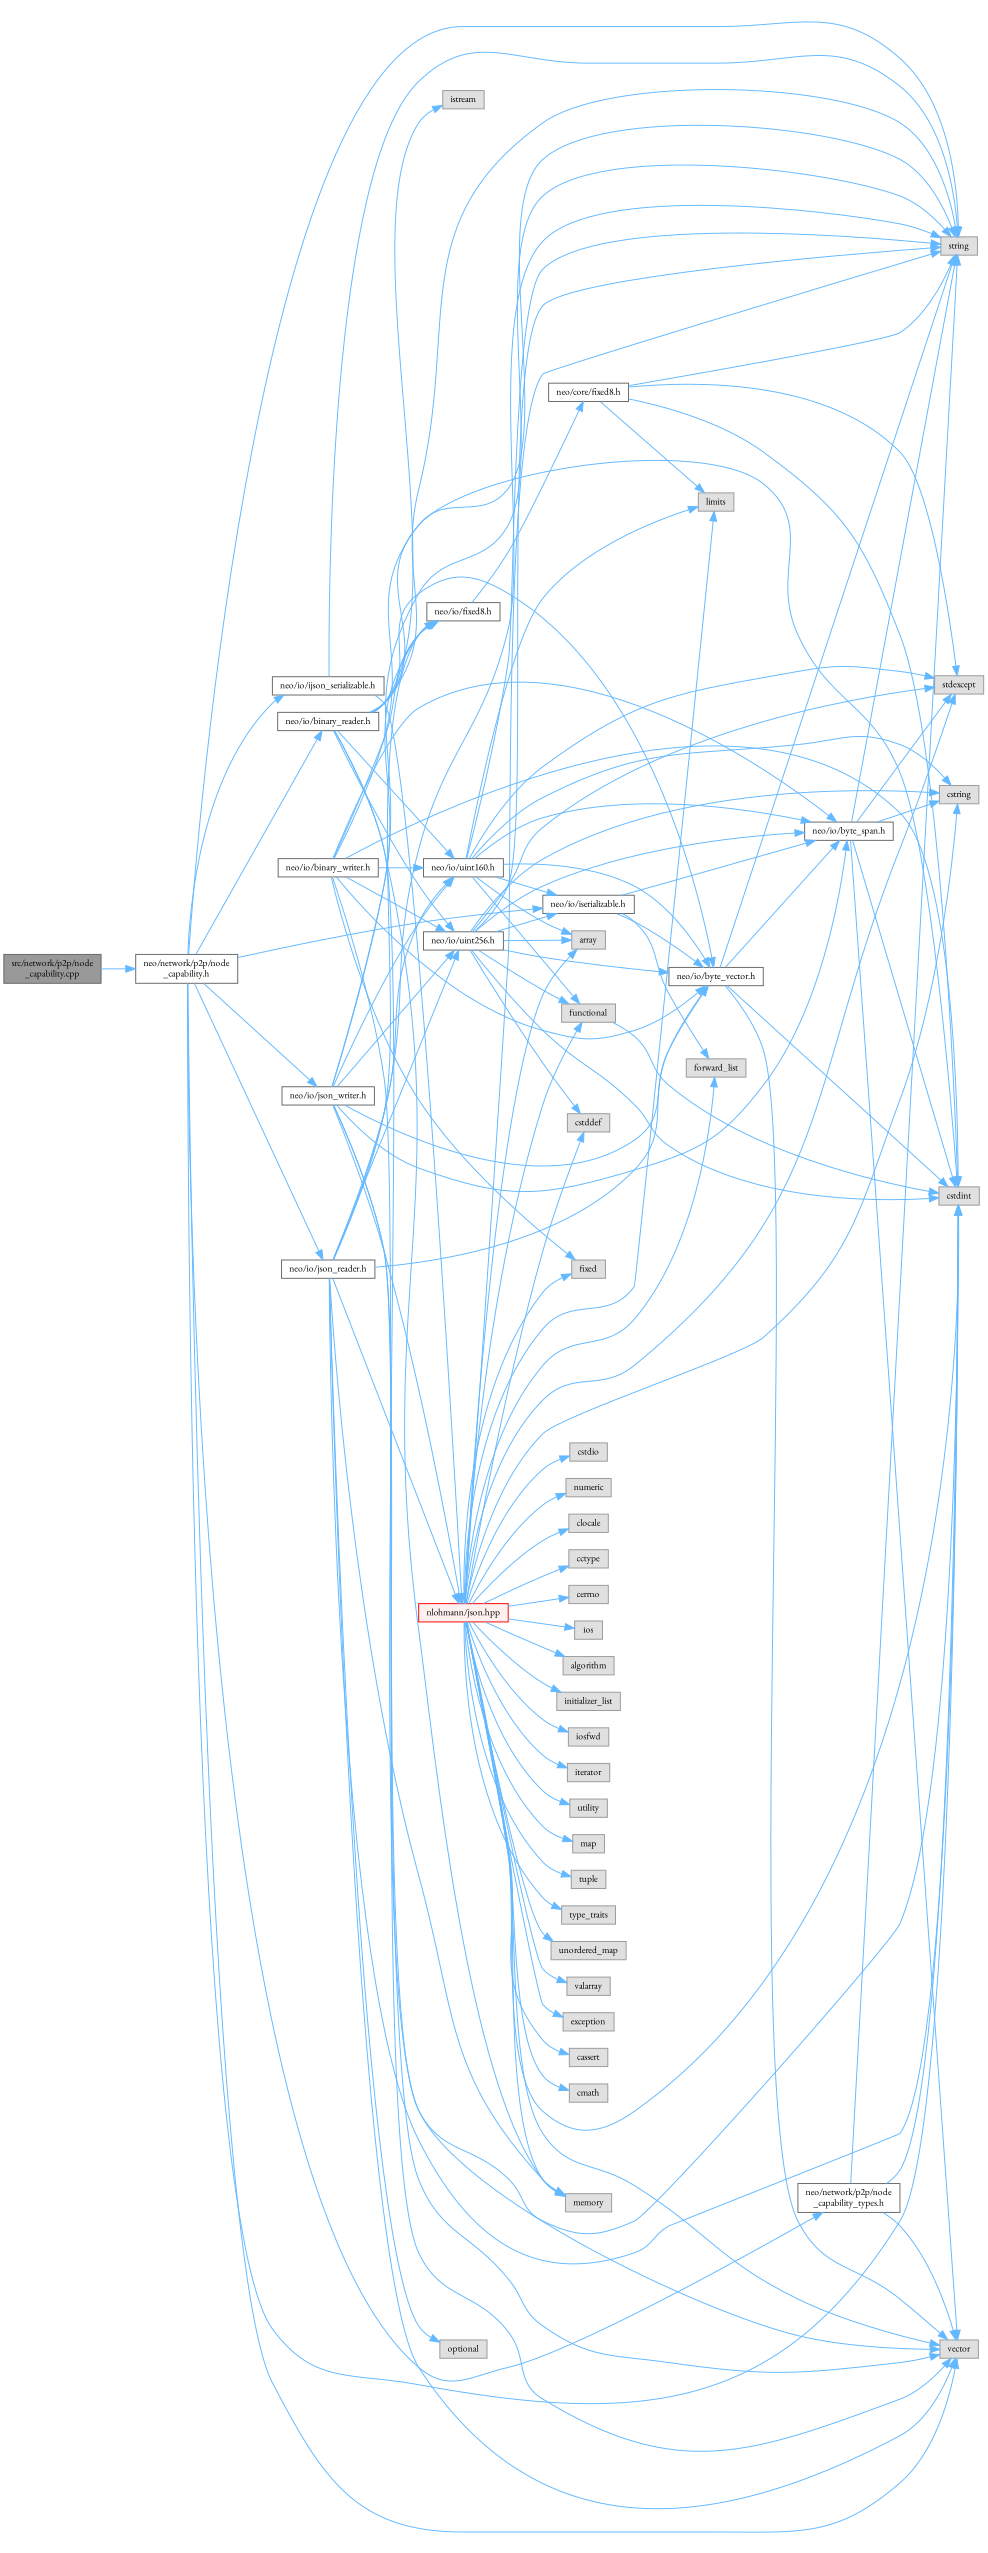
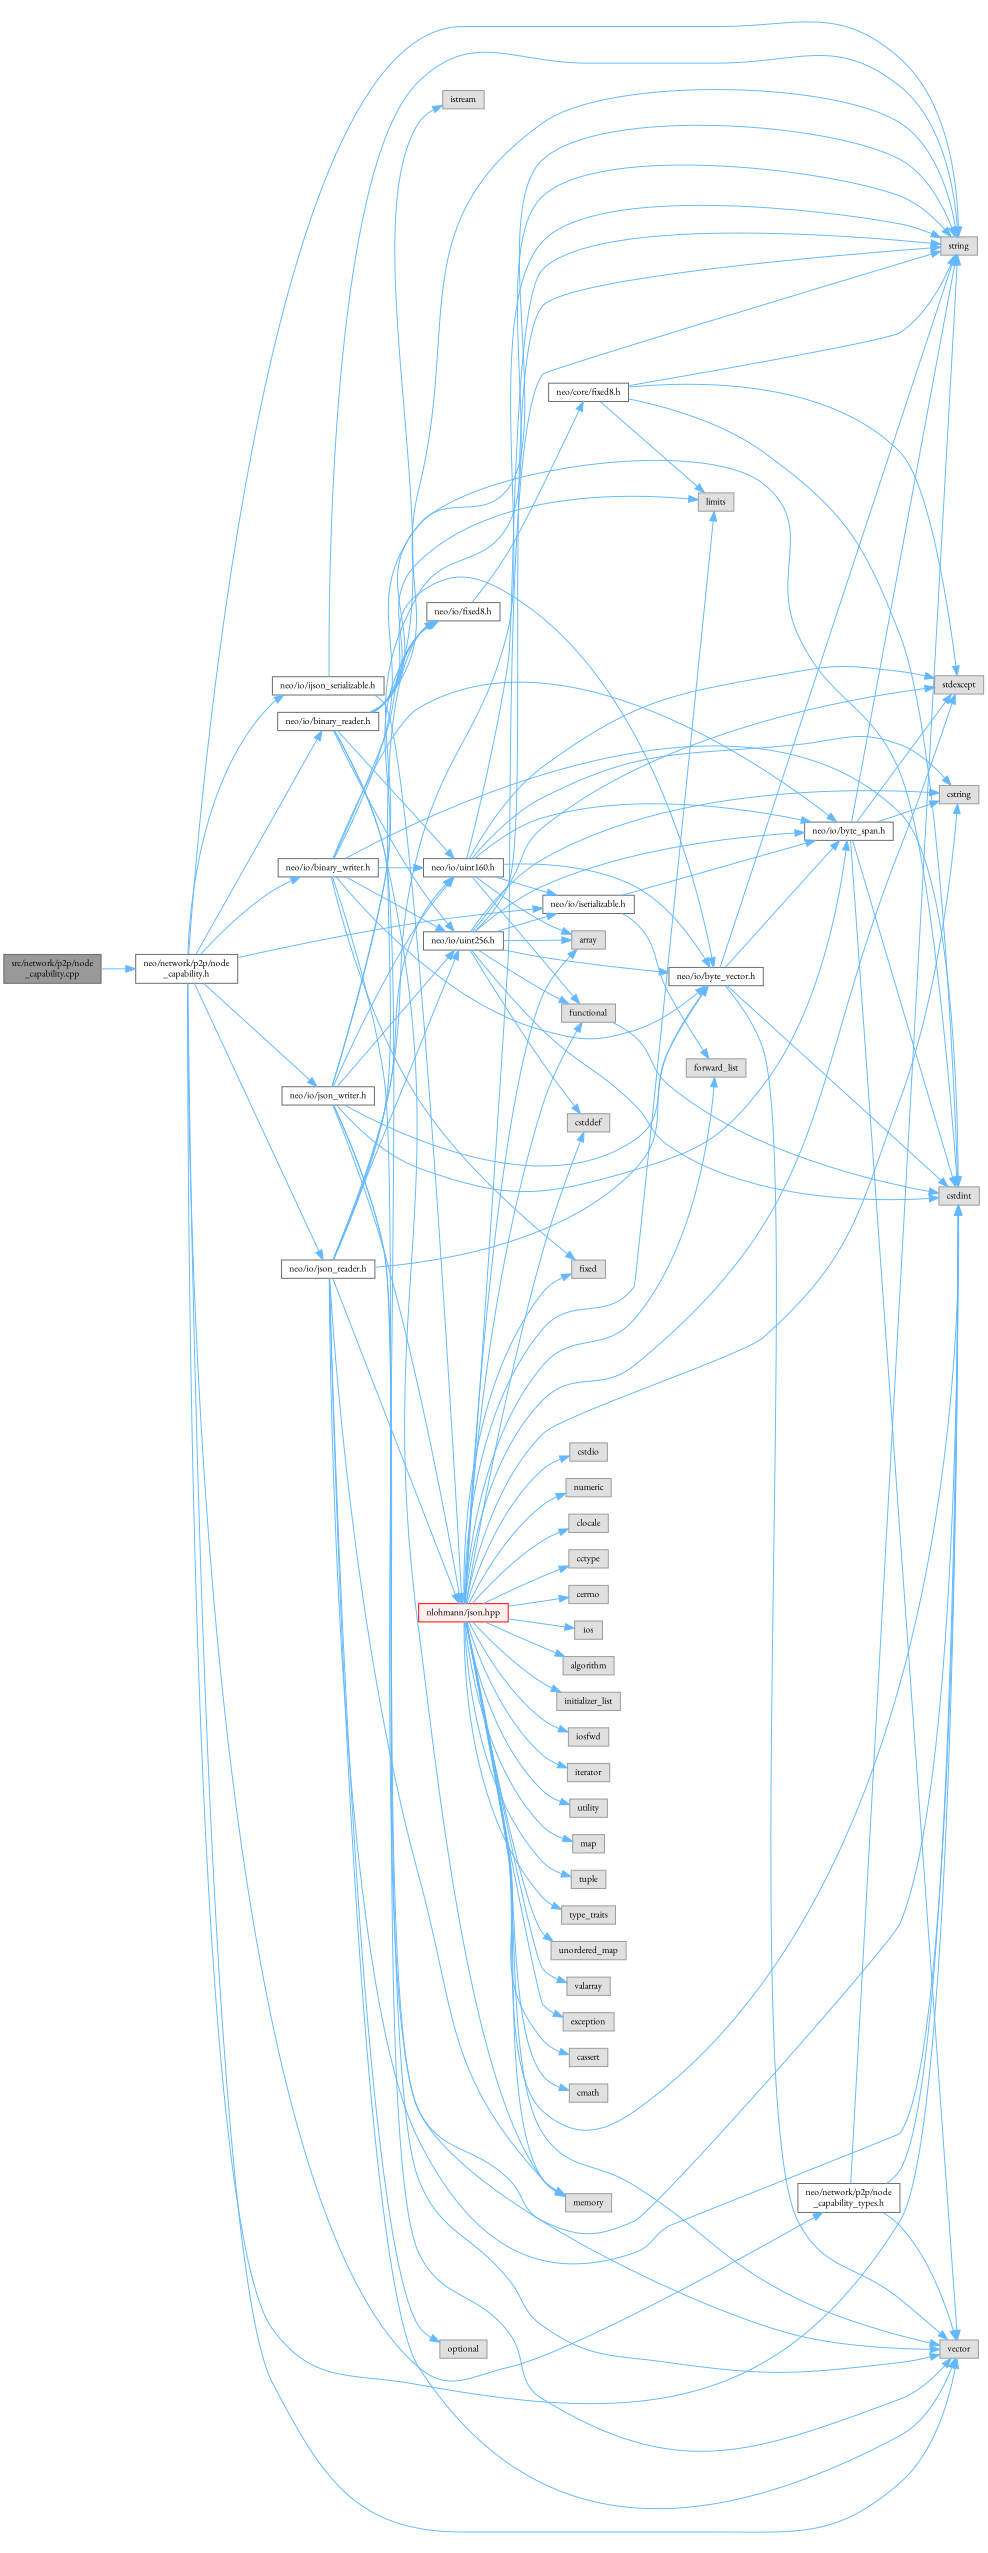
edge "neo/io/uint160.h" -> "limits": now "neo/io/binary_reader.h" -> "limits"
edge "neo/network/p2p/node _capability.h" -> "neo/io/binary_writer.h": added
edge "neo/io/iserializable.h" -> "neo/io/byte_vector.h": removed
